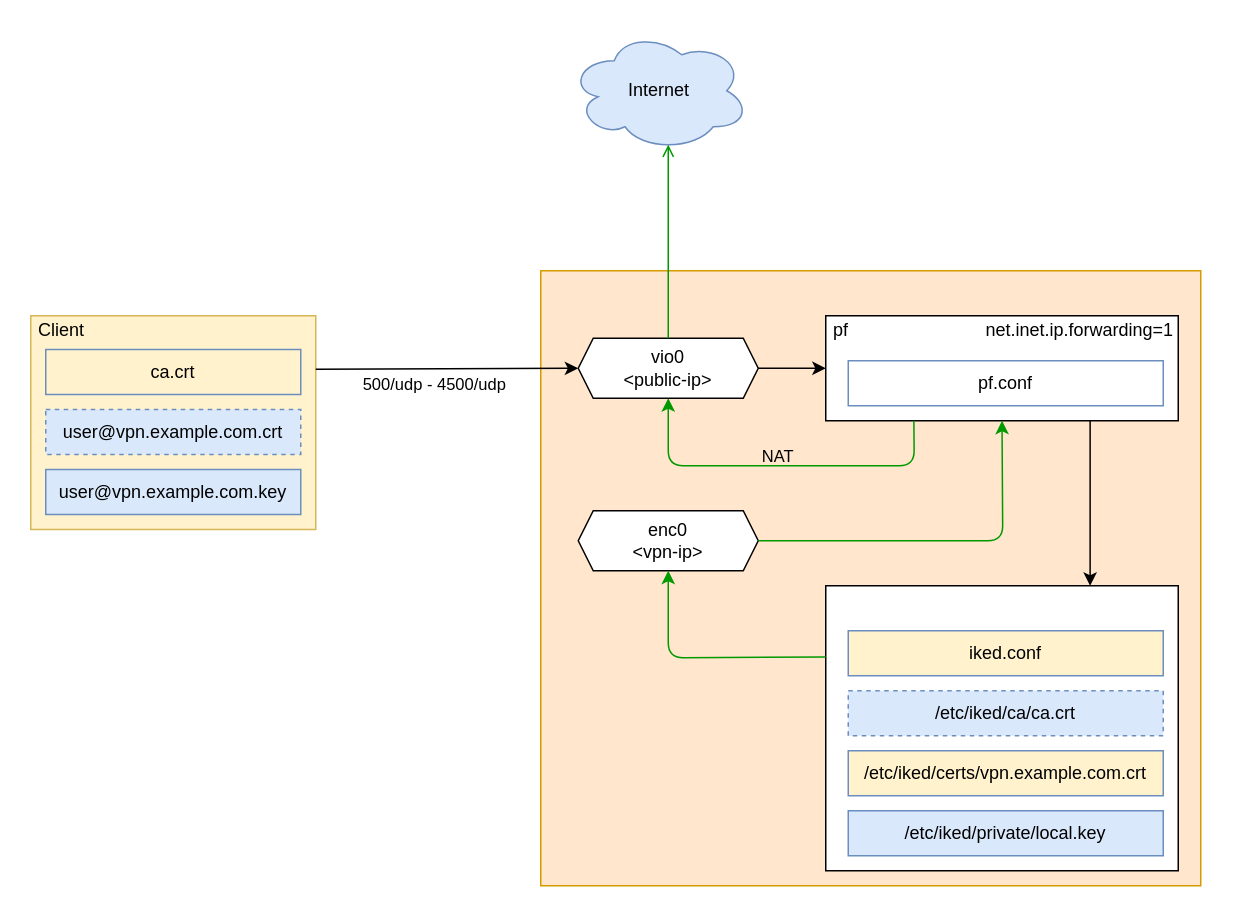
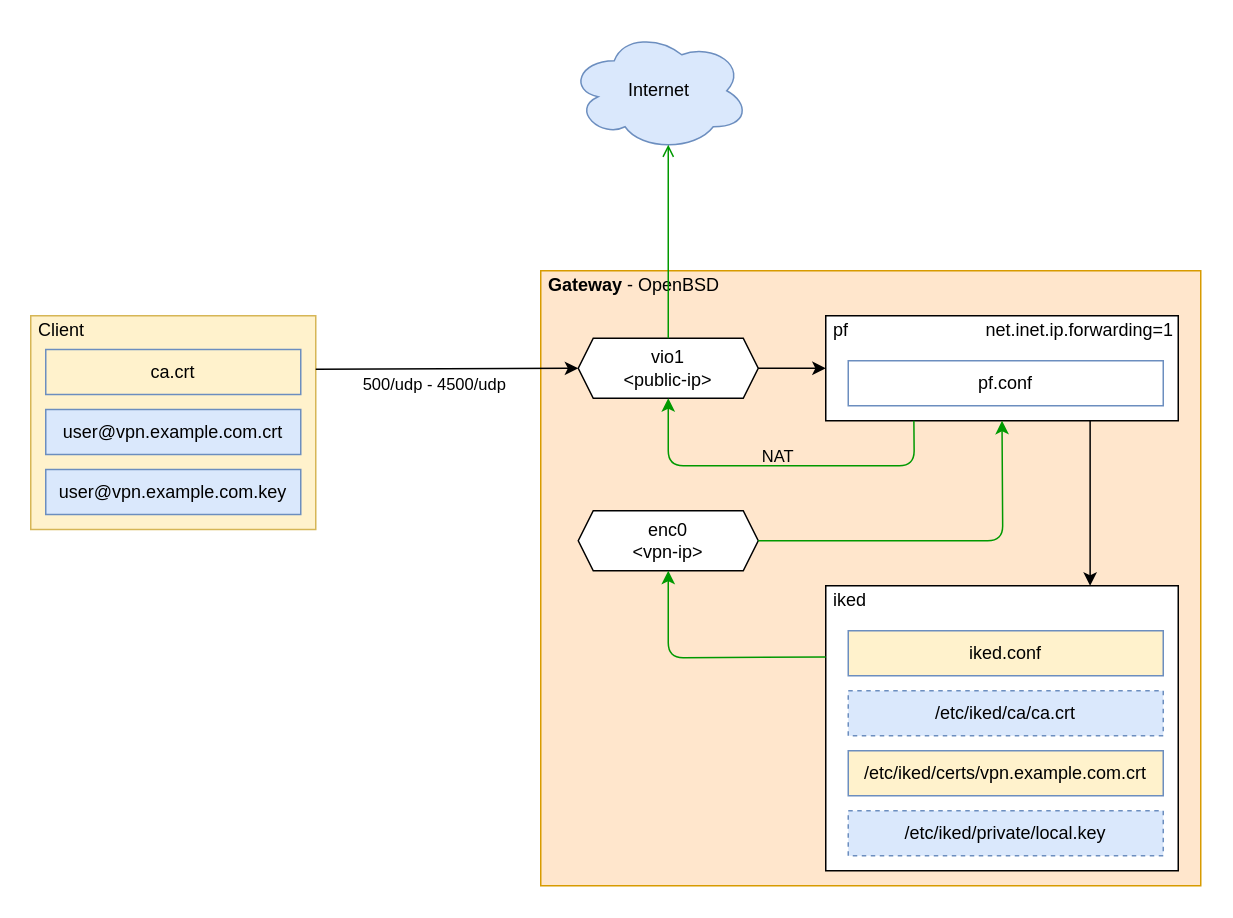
node "Gateway - OpenBSD": added
node "vio0 <public-ip>": label "vio0 <public-ip>" -> "vio1 <public-ip>"
node "user@vpn.example.com.crt": style dashed -> solid
node "iked": added
node "/etc/iked/private/local.key": style solid -> dashed
